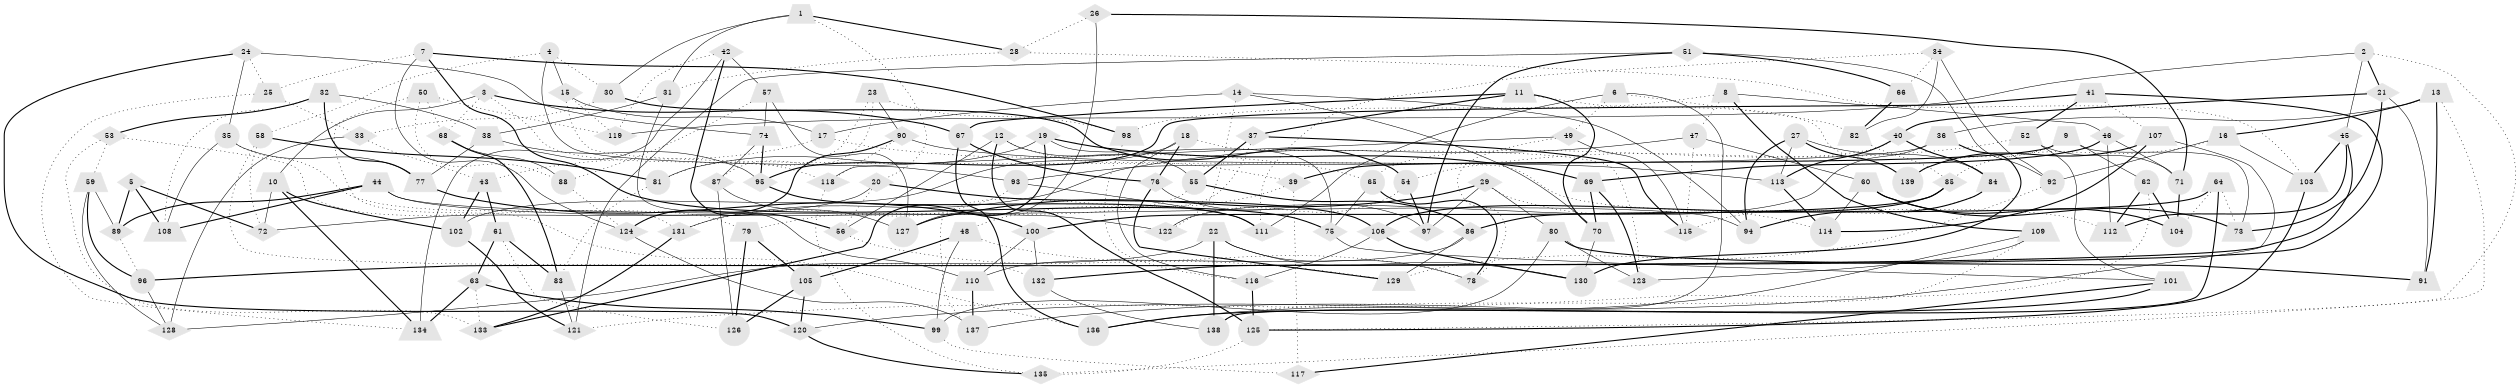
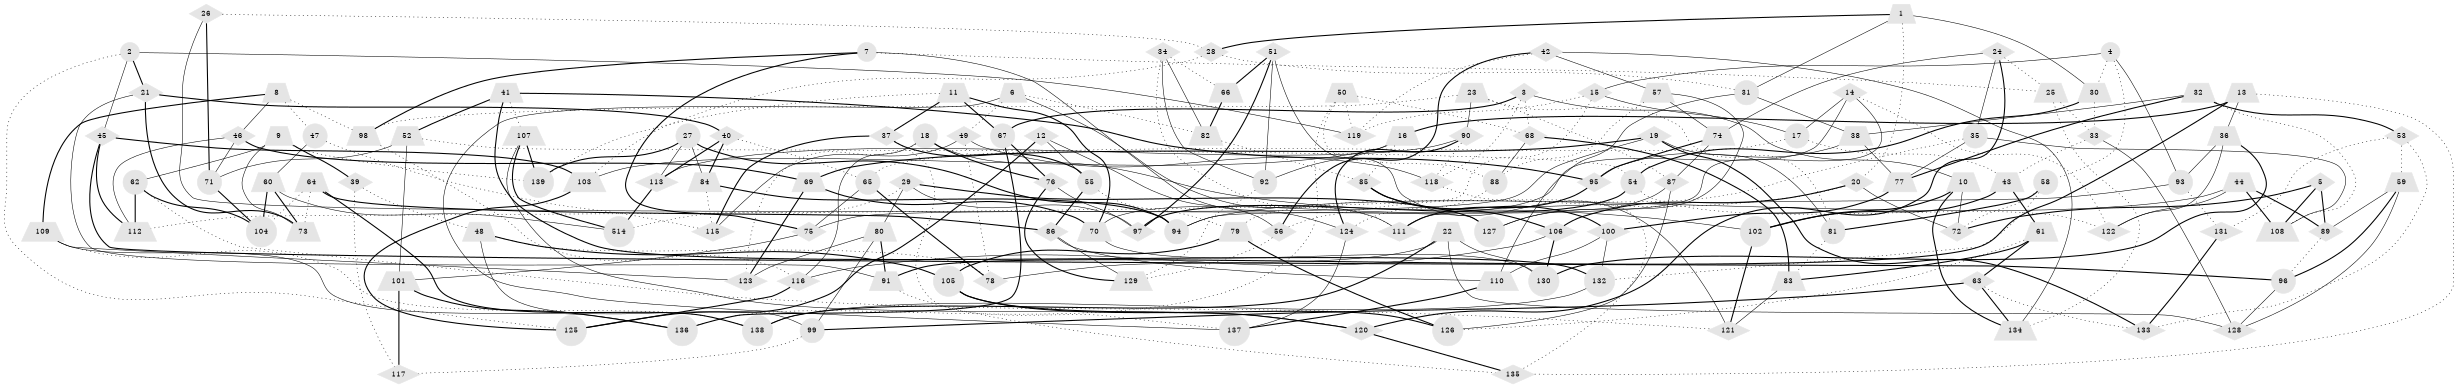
edge "12" -- "39": removed
edge "47" -- "131": removed
node "114": label "114" -> "514"
edge "125" -- "135": now "91" -- "135"
